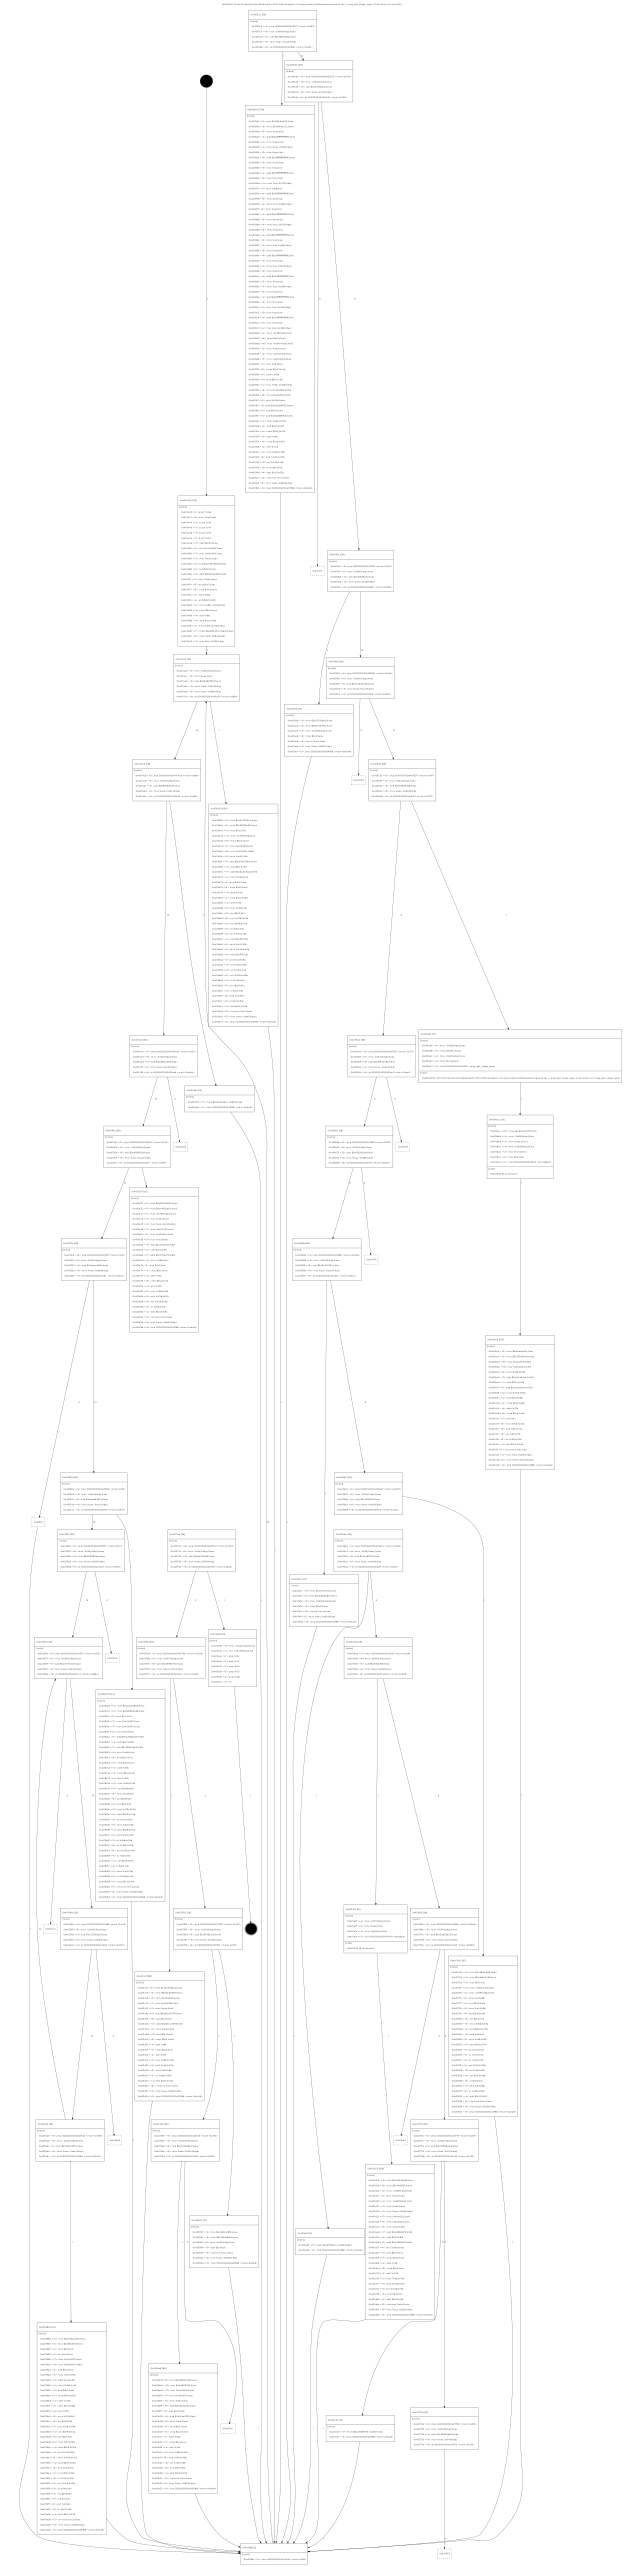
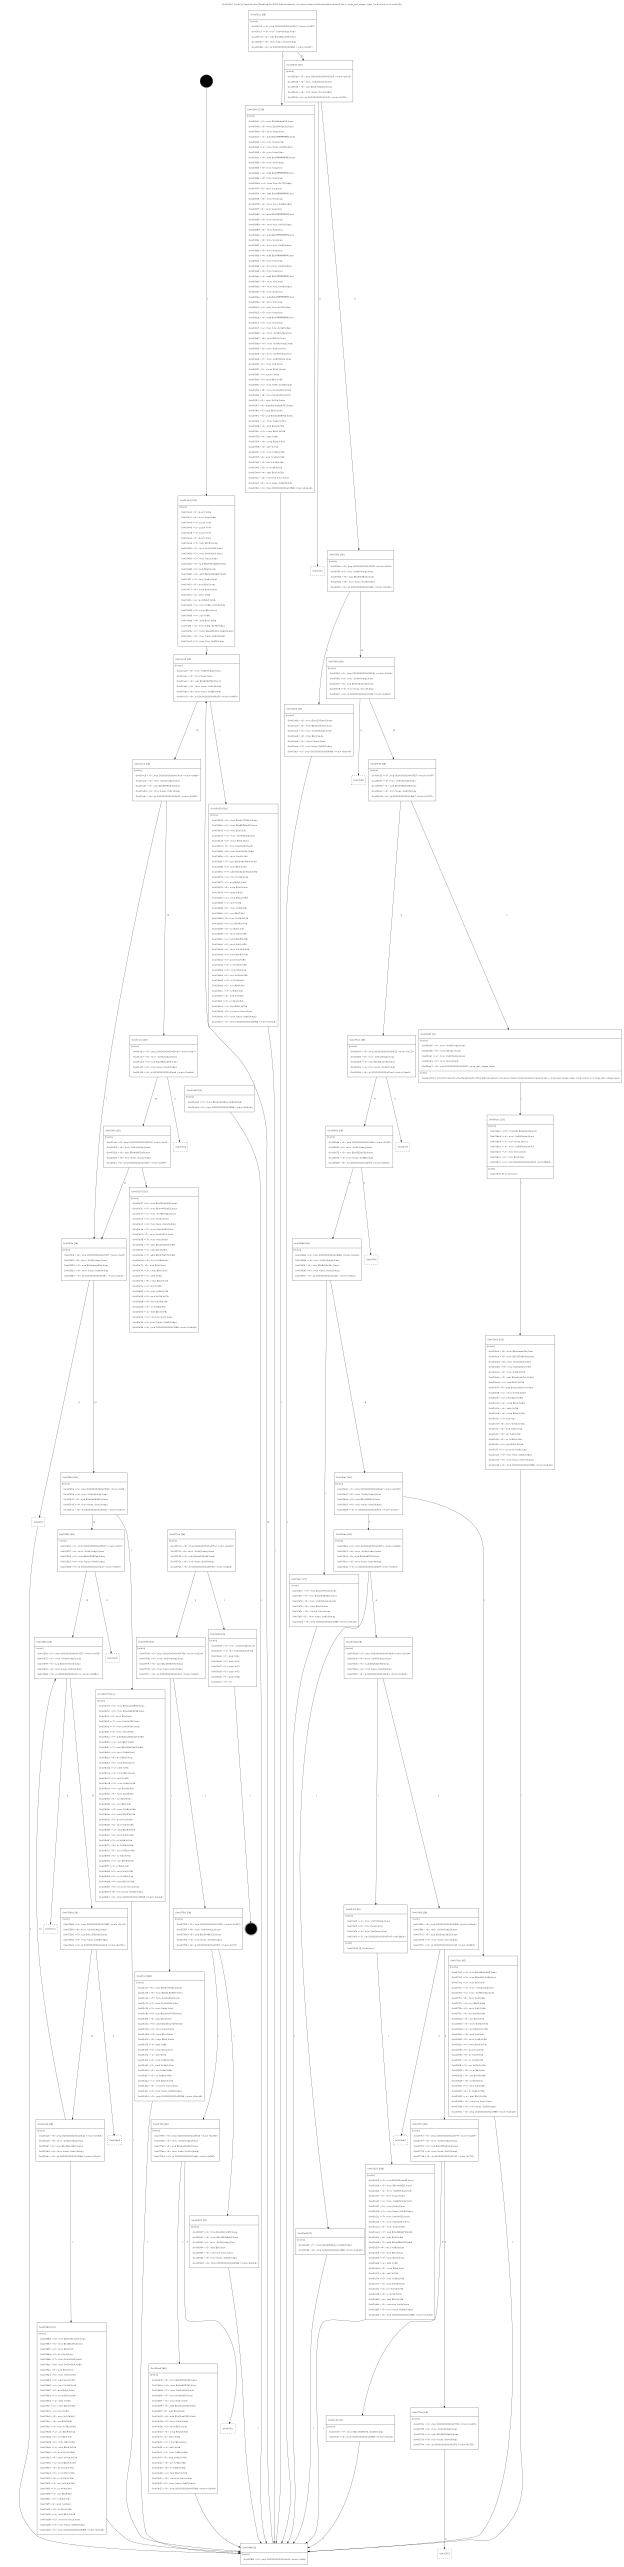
edge "0x4014c6 [28]" -> "0x401dd3 [12]": now "0x4014c6 [28]" -> "0x40151a [28]"
edge "0x4016a2 [28]" -> "0x4016be [28]": added, label "7"
